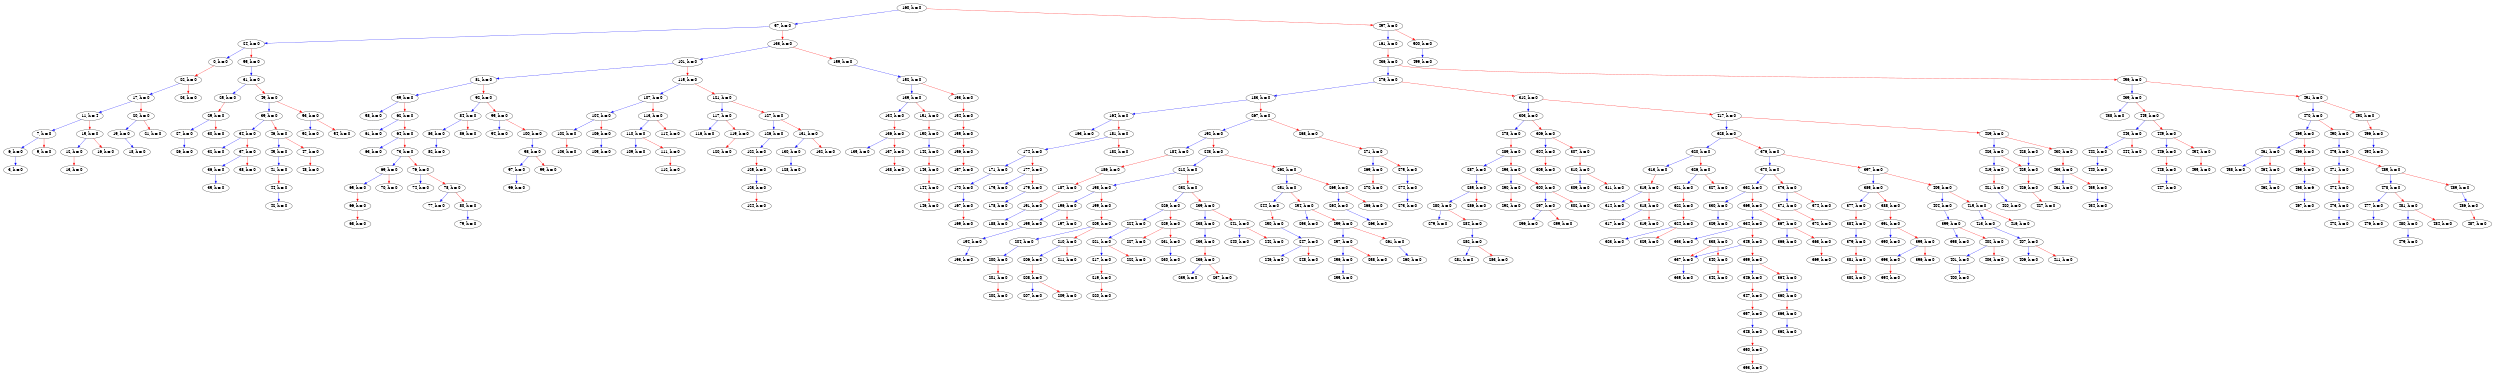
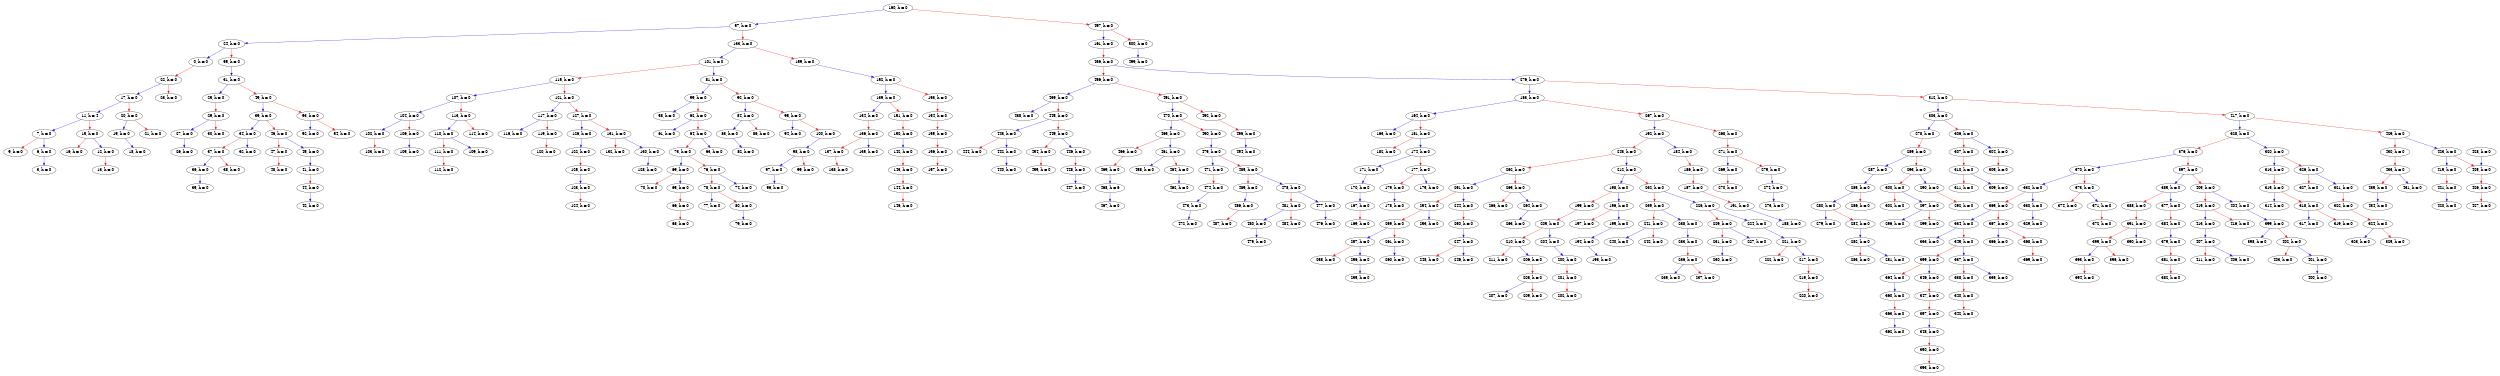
edge "229, h = 0" -> "227, h = 0": color red -> blue
edge "338, h = 0" -> "337, h = 0": reversed
